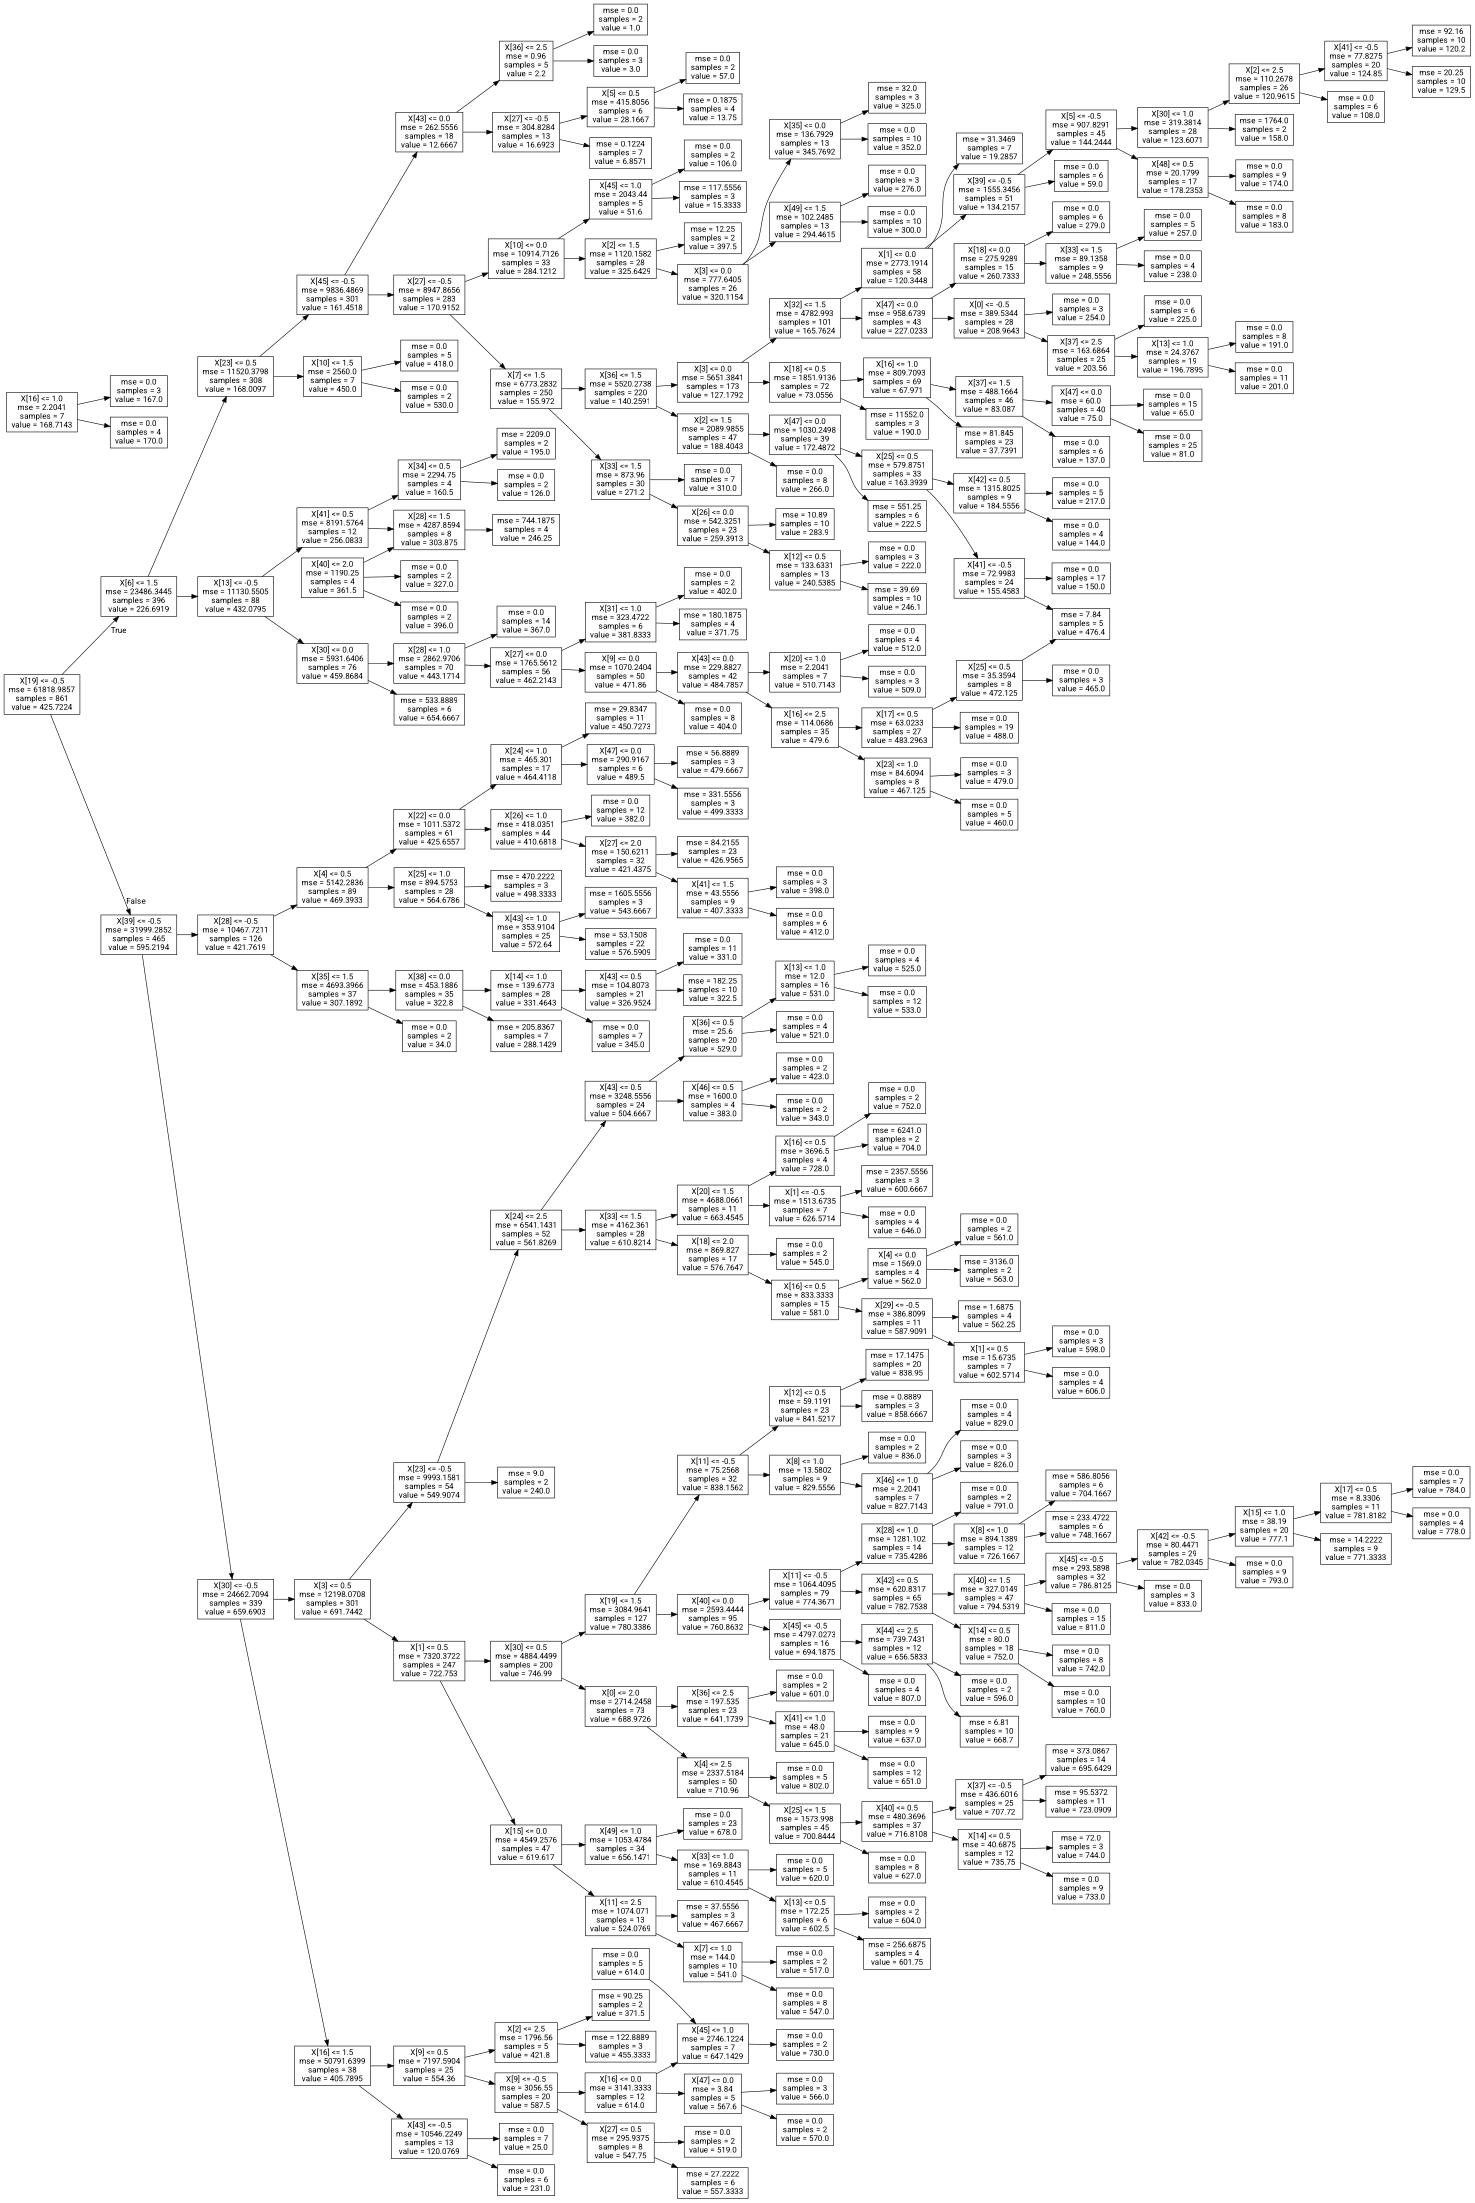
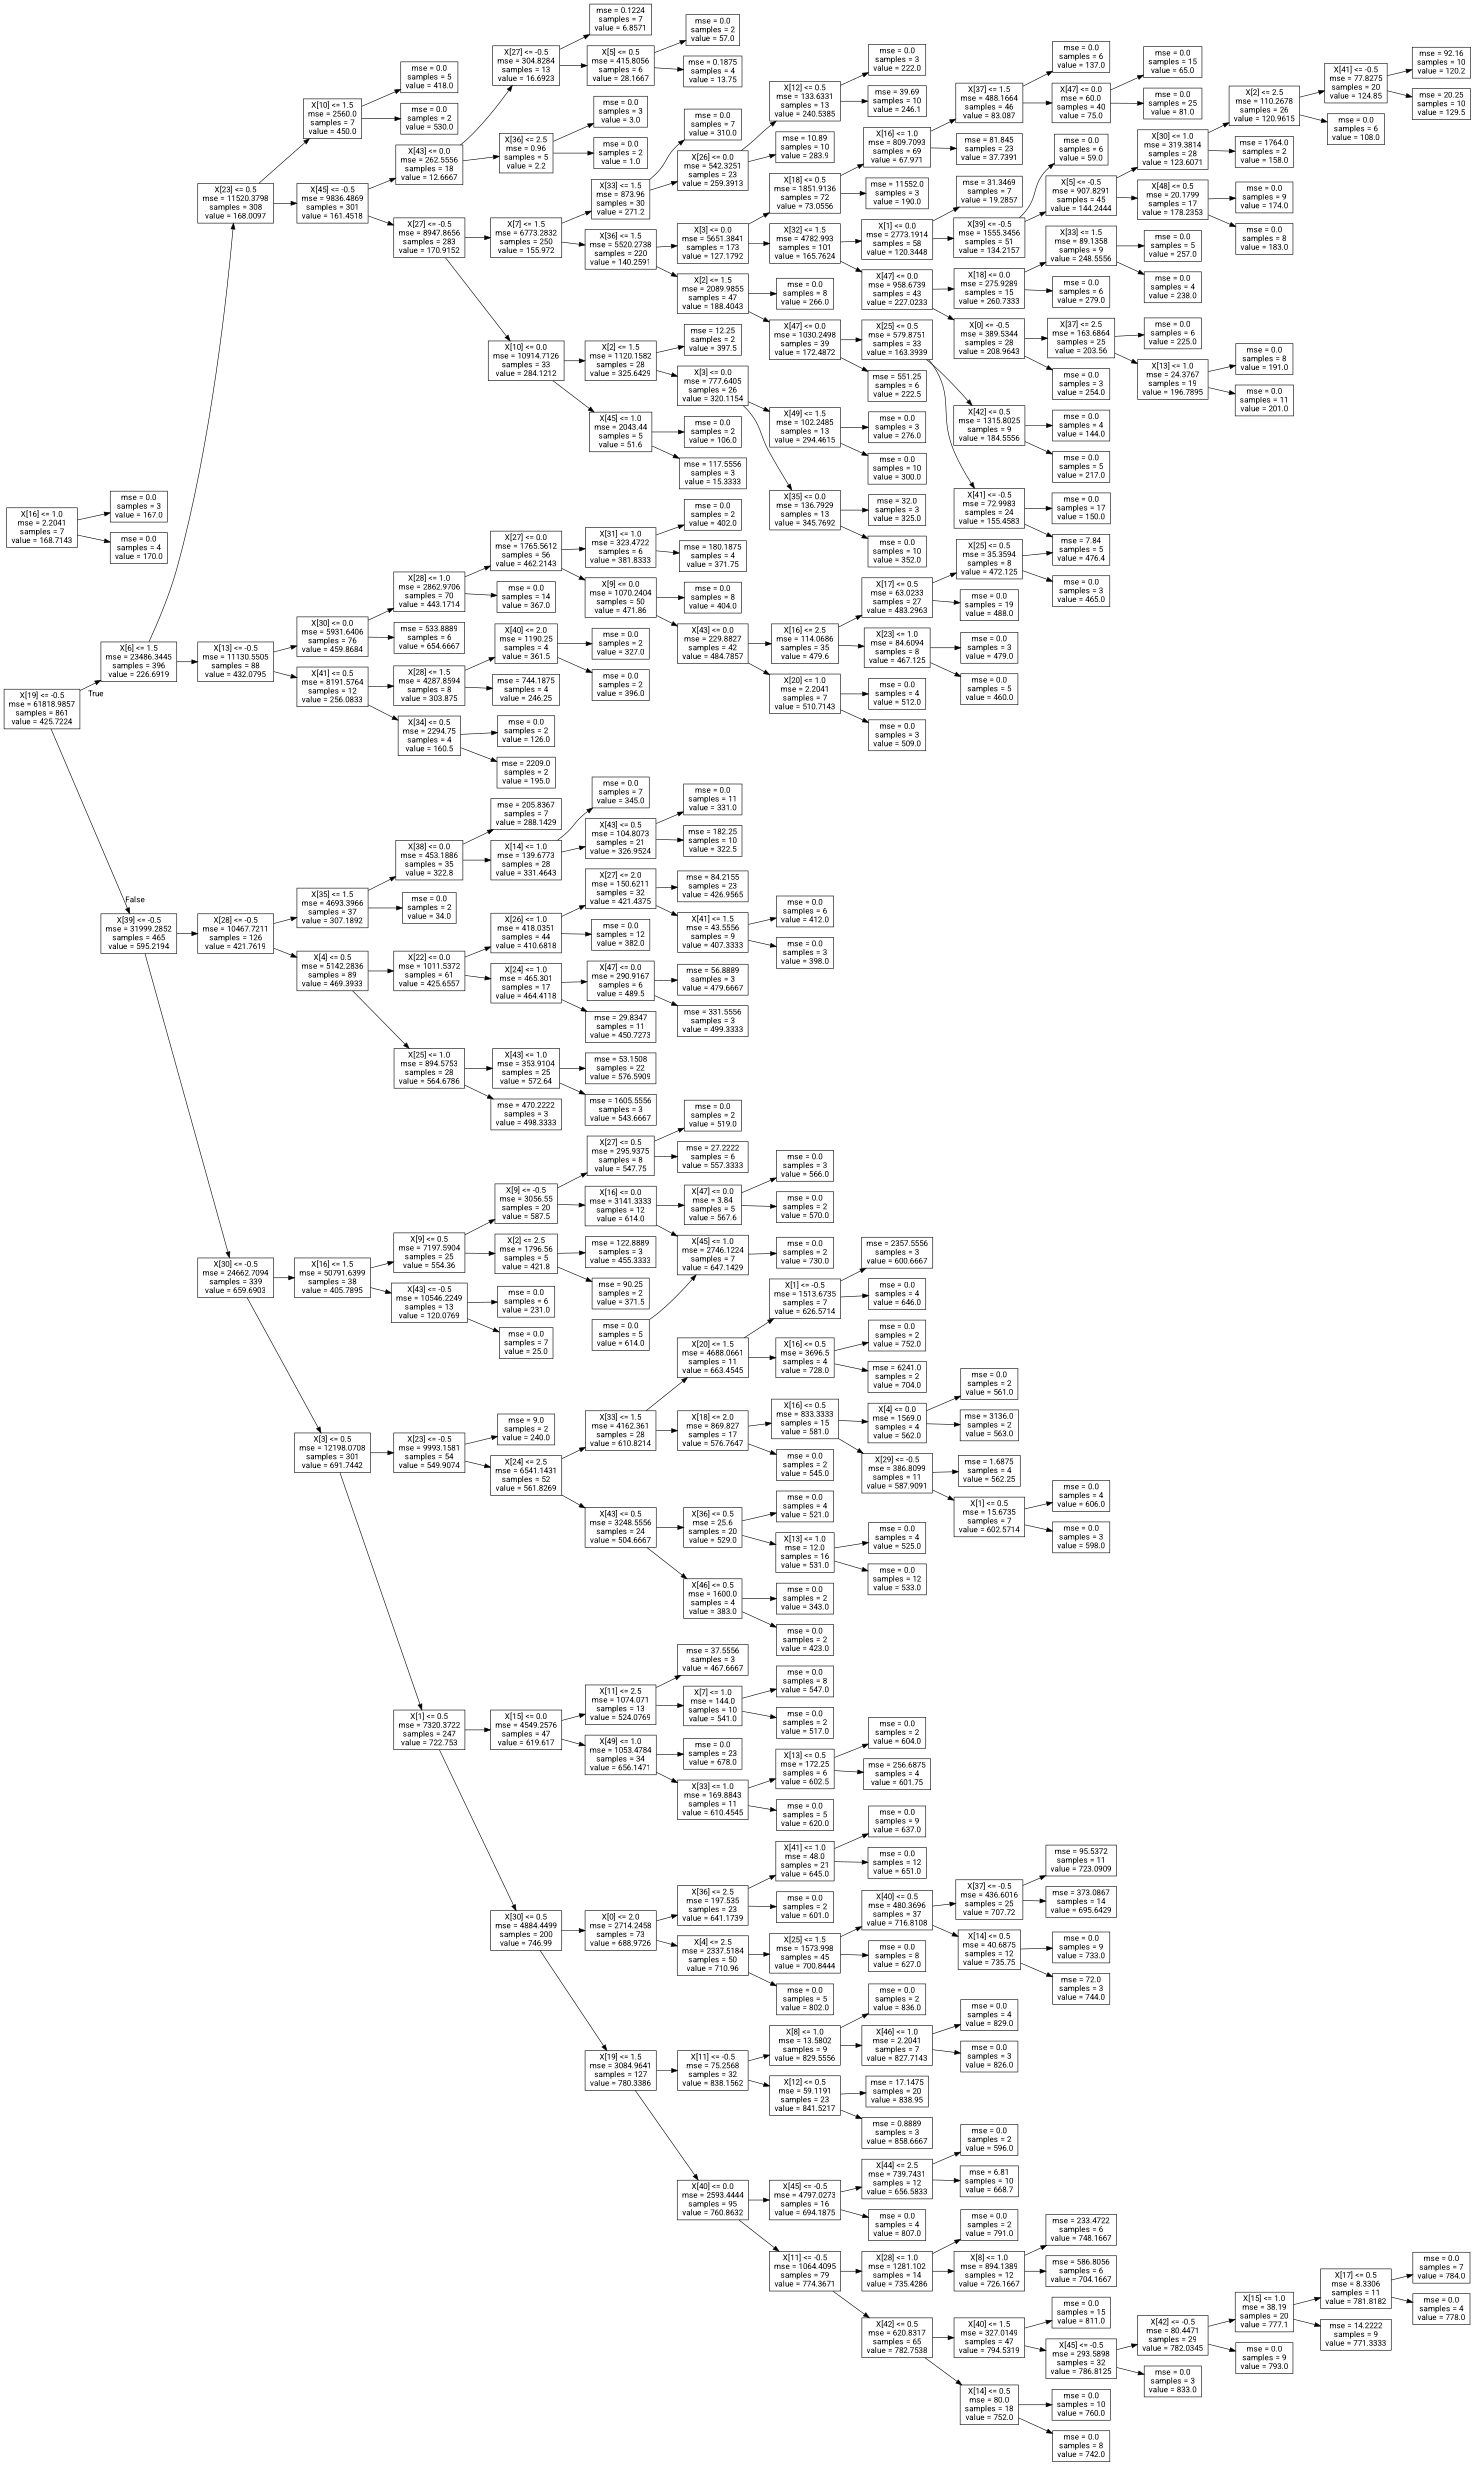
edge "X[40] <= 2.0 mse = 1190.25 samples = 4 value = 361.5" -> "X[28] <= 1.5 mse = 4287.8594 samples = 8 value = 303.875": reversed
